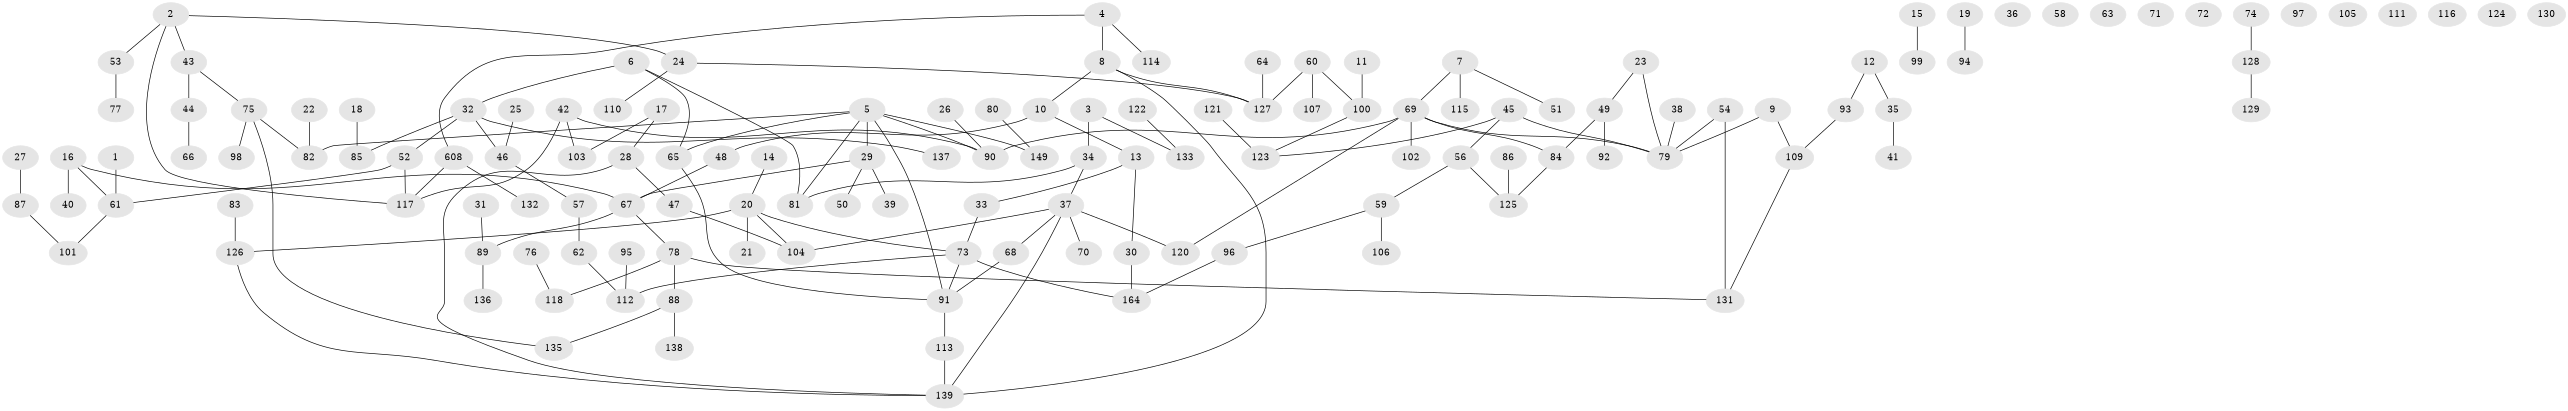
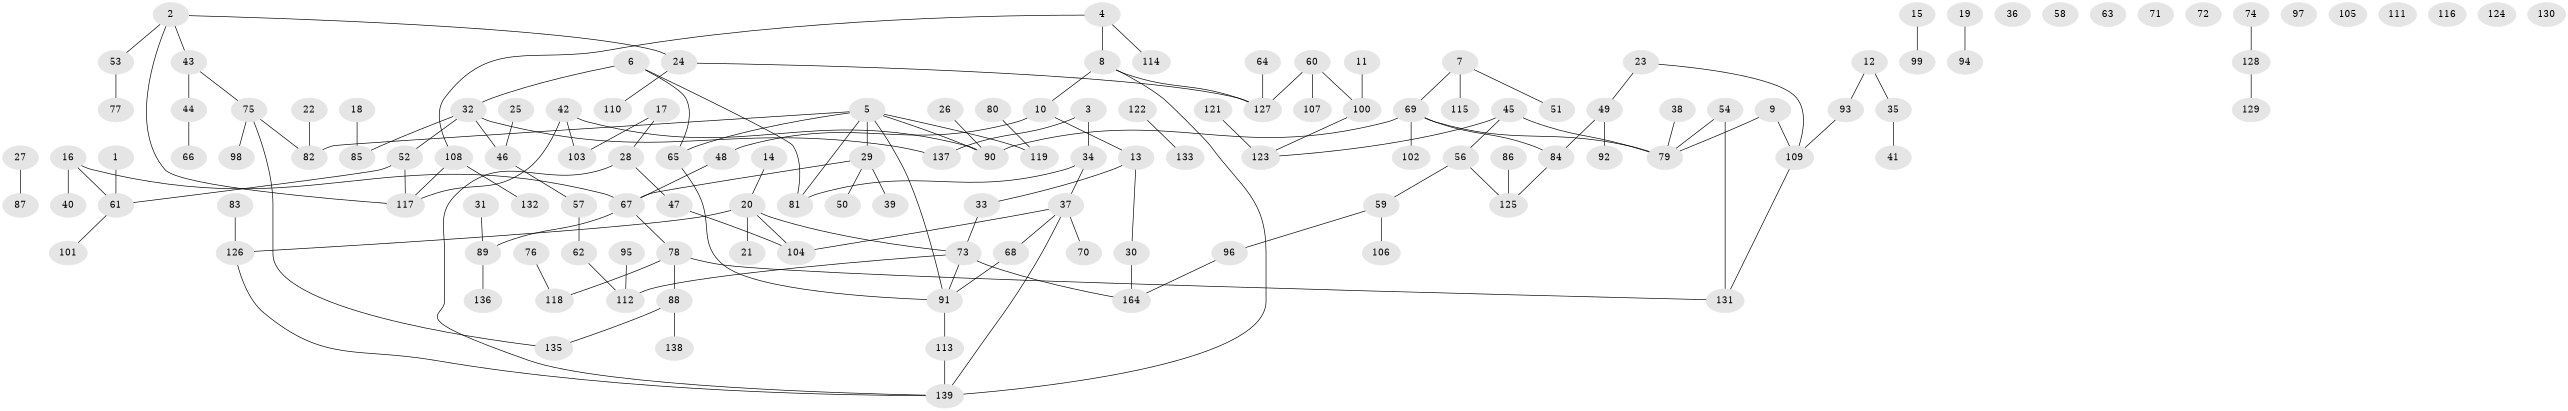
edge "23" -- "79": now "23" -- "109"
edge "3" -- "133": now "3" -- "137"
node "608": label "608" -> "108"
node "149": label "149" -> "119"
edge "87" -- "101": removed
node "120": removed
